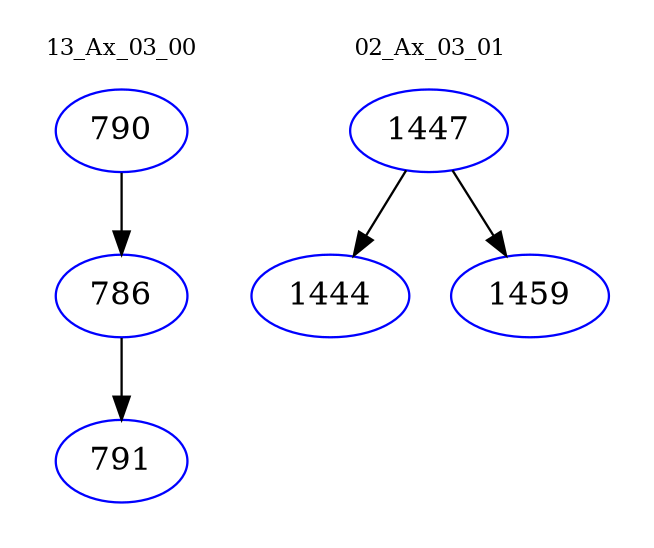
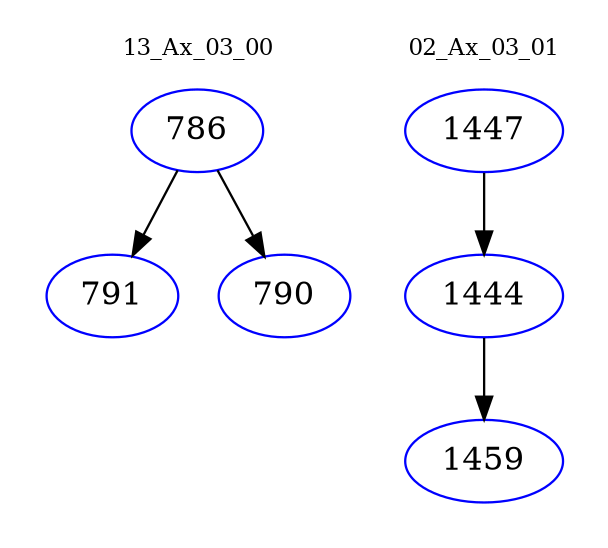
edge "790" -> "786": reversed
edge "1447" -> "1459": now "1444" -> "1459"
